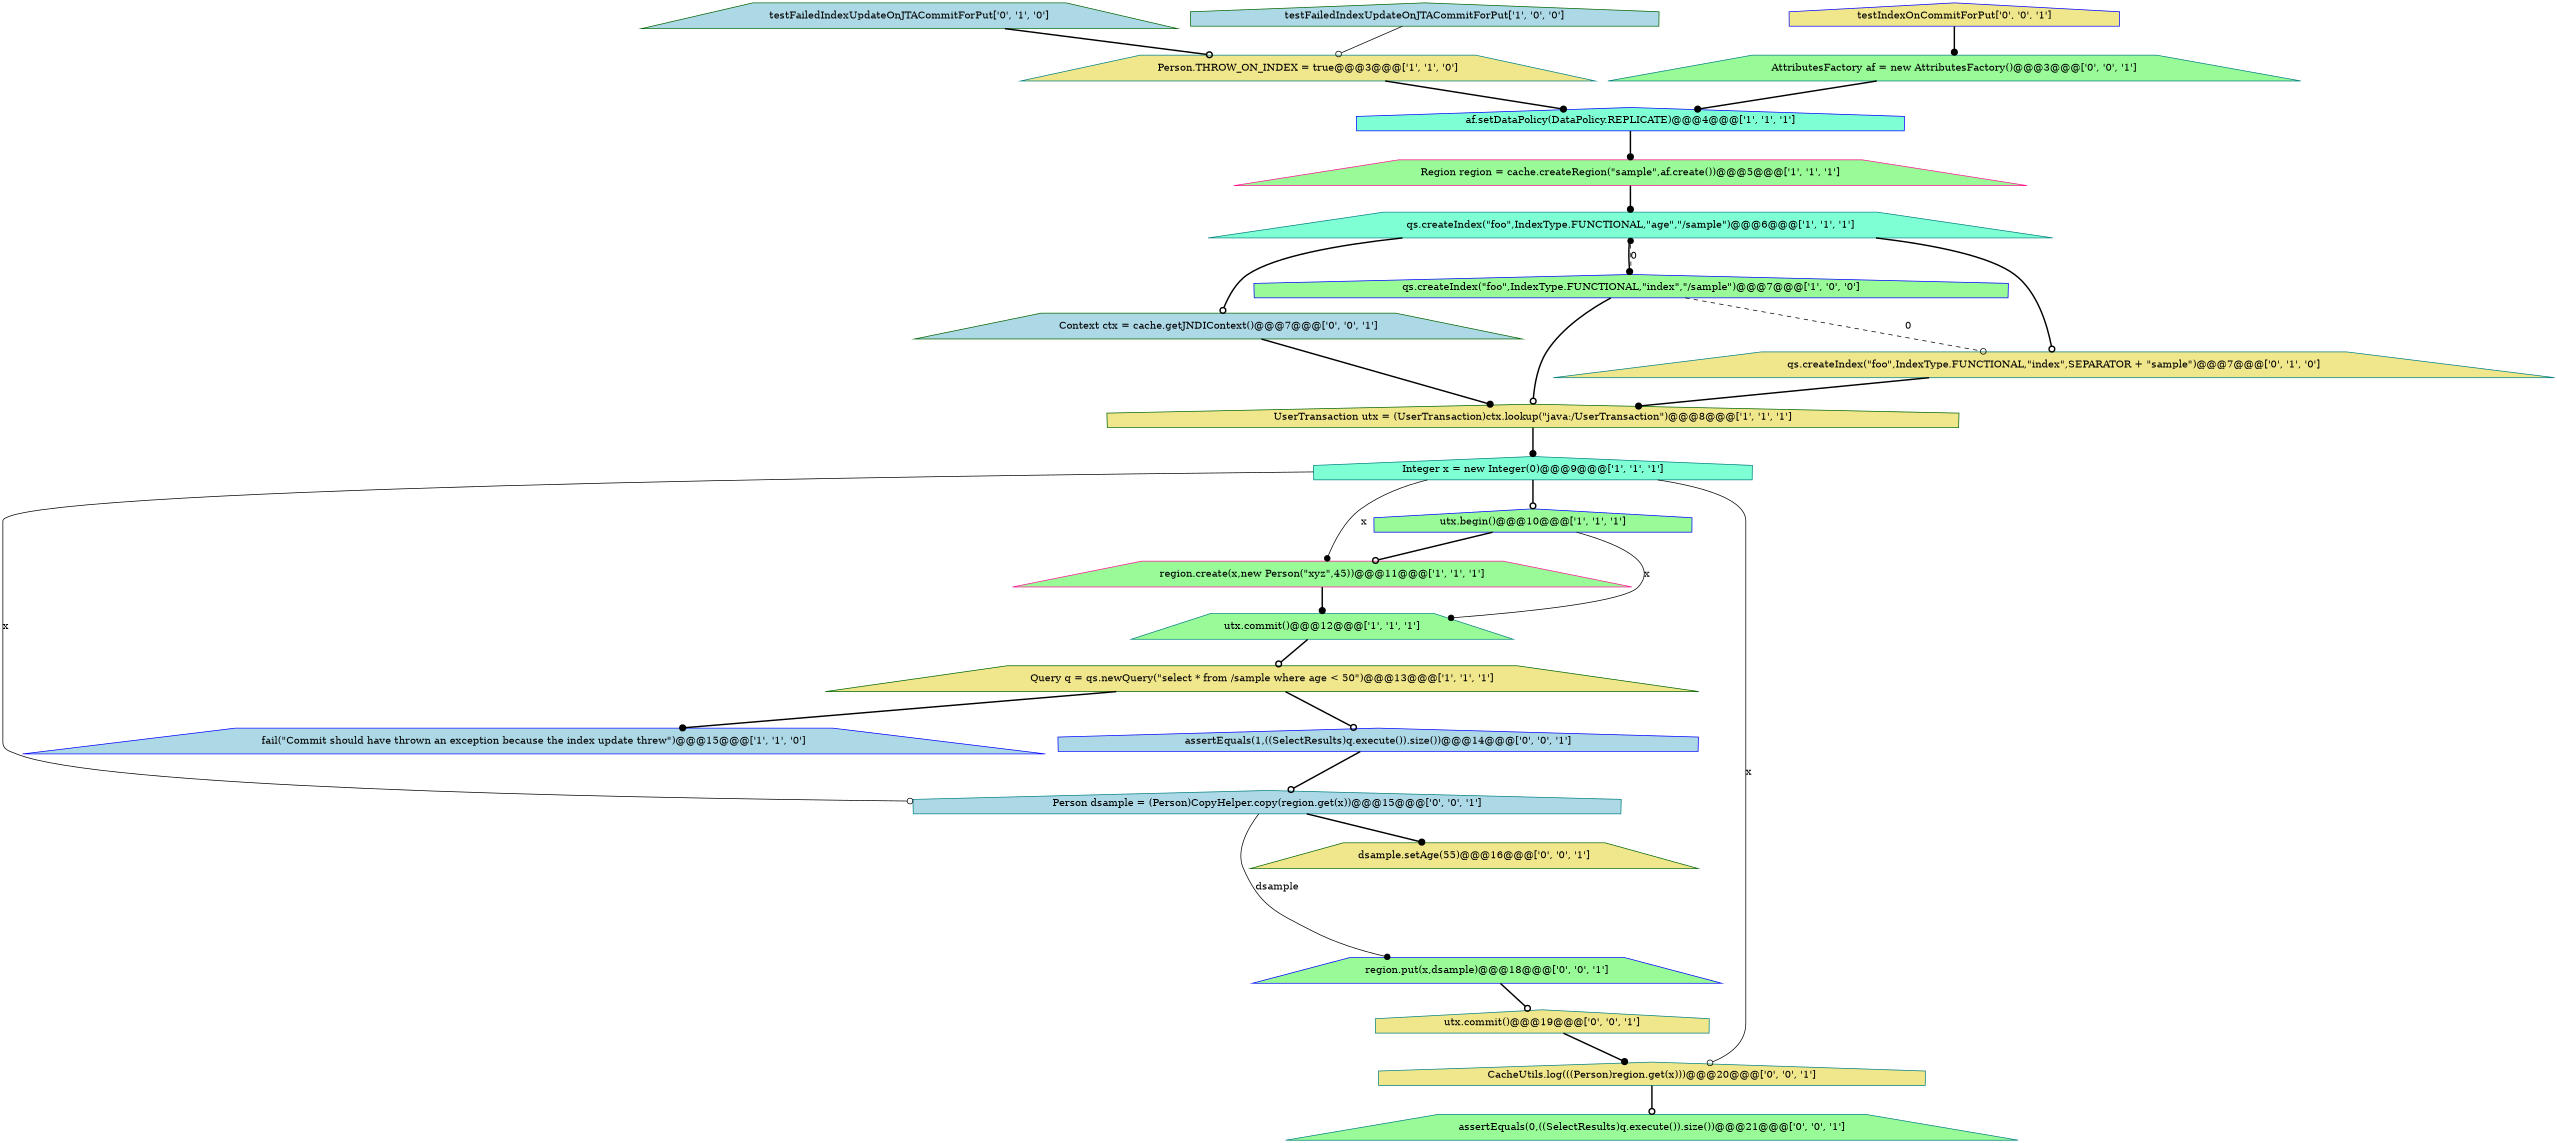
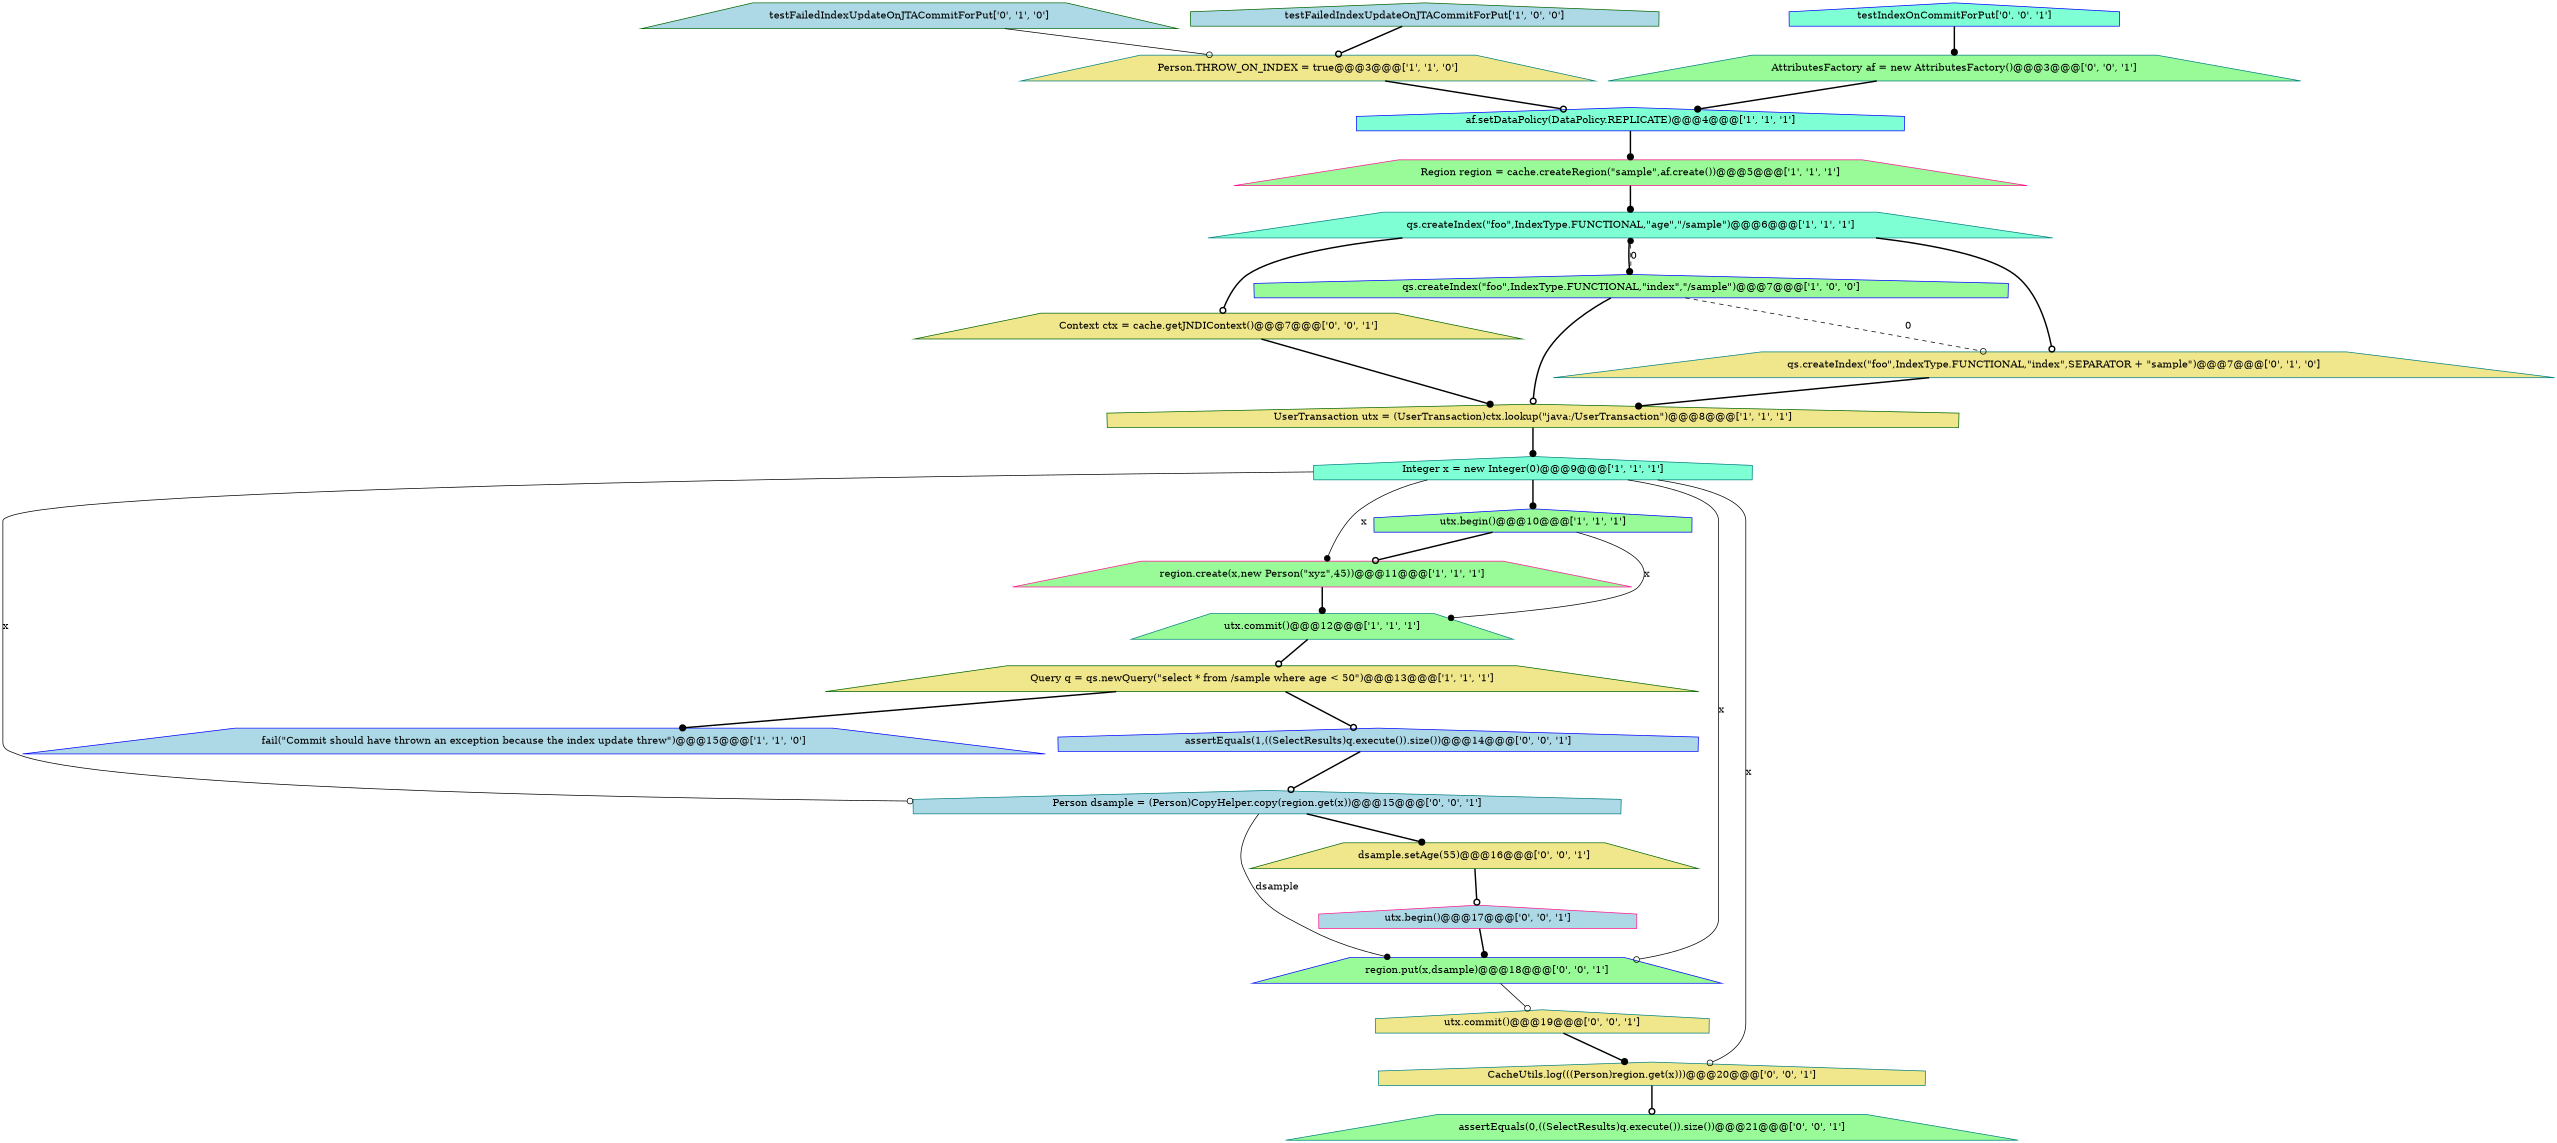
node "testIndexOnCommitForPut['0', '0', '1']": fillcolor khaki -> aquamarine
edge "testFailedIndexUpdateOnJTACommitForPut['1', '0', '0']" -> "Person.THROW_ON_INDEX = true@@@3@@@['1', '1', '0']": style solid -> bold
edge "testFailedIndexUpdateOnJTACommitForPut['0', '1', '0']" -> "Person.THROW_ON_INDEX = true@@@3@@@['1', '1', '0']": style bold -> solid
edge "Person.THROW_ON_INDEX = true@@@3@@@['1', '1', '0']" -> "af.setDataPolicy(DataPolicy.REPLICATE)@@@4@@@['1', '1', '1']": arrowhead dot -> odot
node "Context ctx = cache.getJNDIContext()@@@7@@@['0', '0', '1']": fillcolor lightblue -> khaki
edge "Integer x = new Integer(0)@@@9@@@['1', '1', '1']" -> "utx.begin()@@@10@@@['1', '1', '1']": arrowhead odot -> dot
edge "Integer x = new Integer(0)@@@9@@@['1', '1', '1']" -> "region.put(x,dsample)@@@18@@@['0', '0', '1']": added, label "x"
node "utx.begin()@@@17@@@['0', '0', '1']": added
edge "region.put(x,dsample)@@@18@@@['0', '0', '1']" -> "utx.commit()@@@19@@@['0', '0', '1']": style bold -> solid
